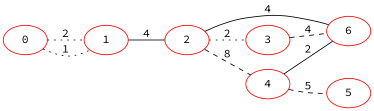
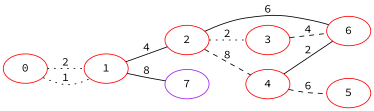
edge "6" -- "2": label "4" -> "6"
node "7": added
edge "4" -- "5": label "5" -> "6"
